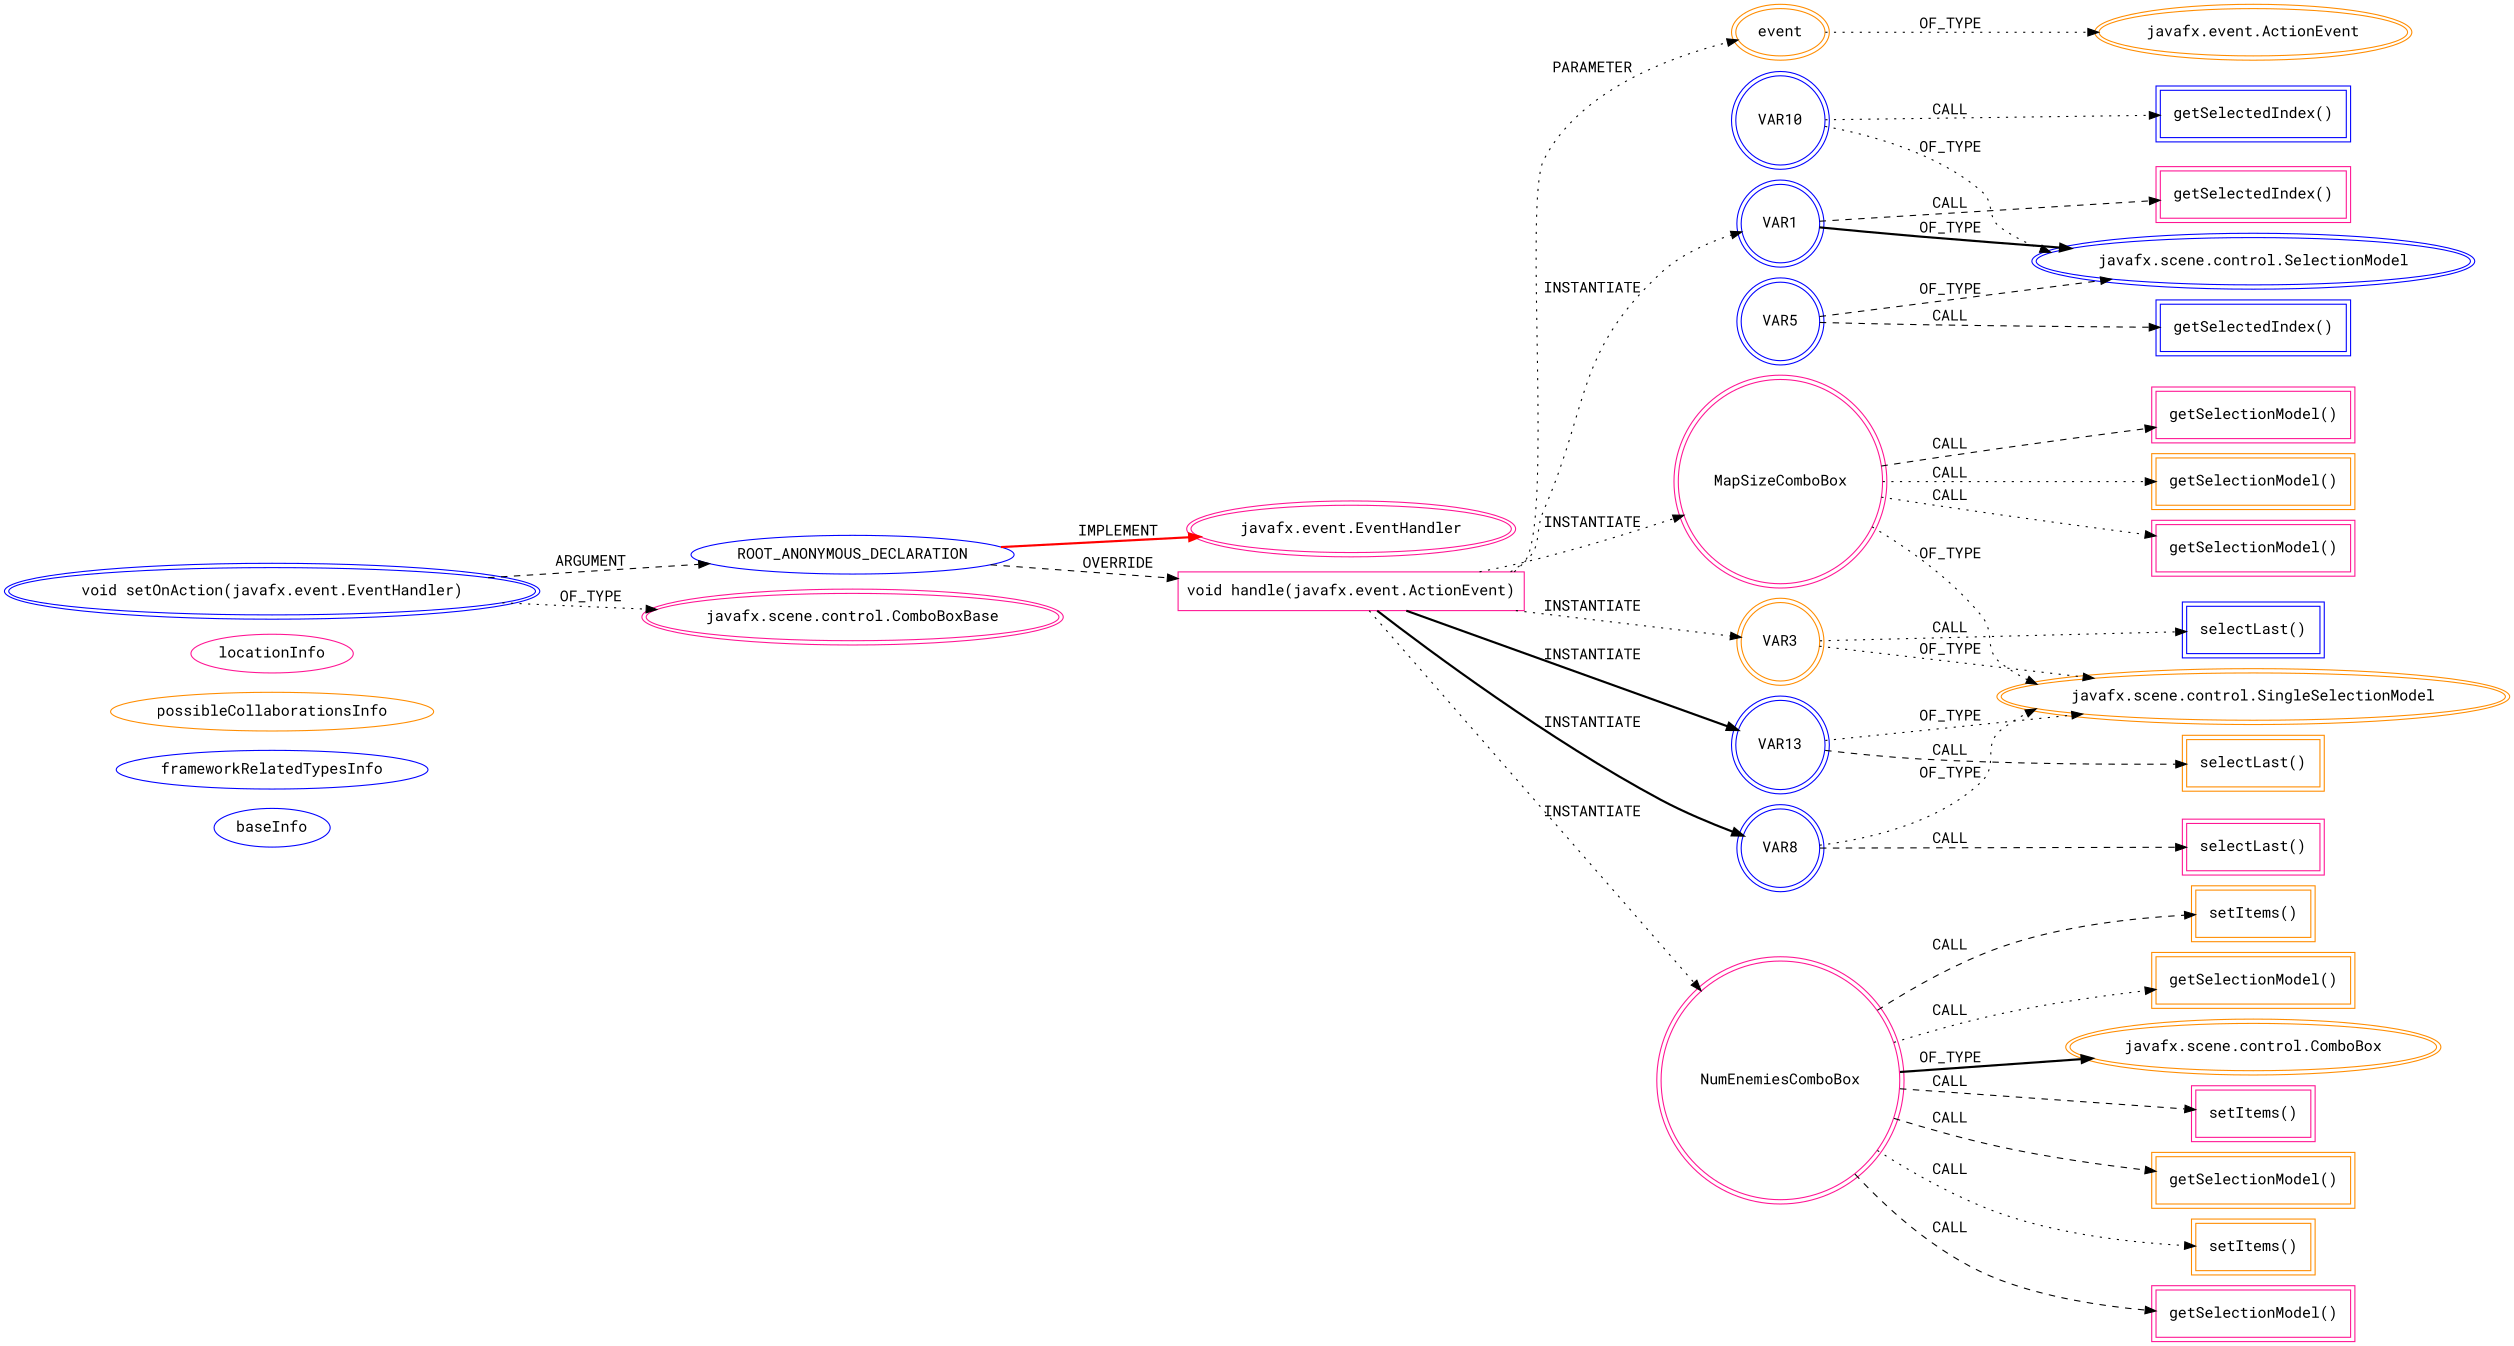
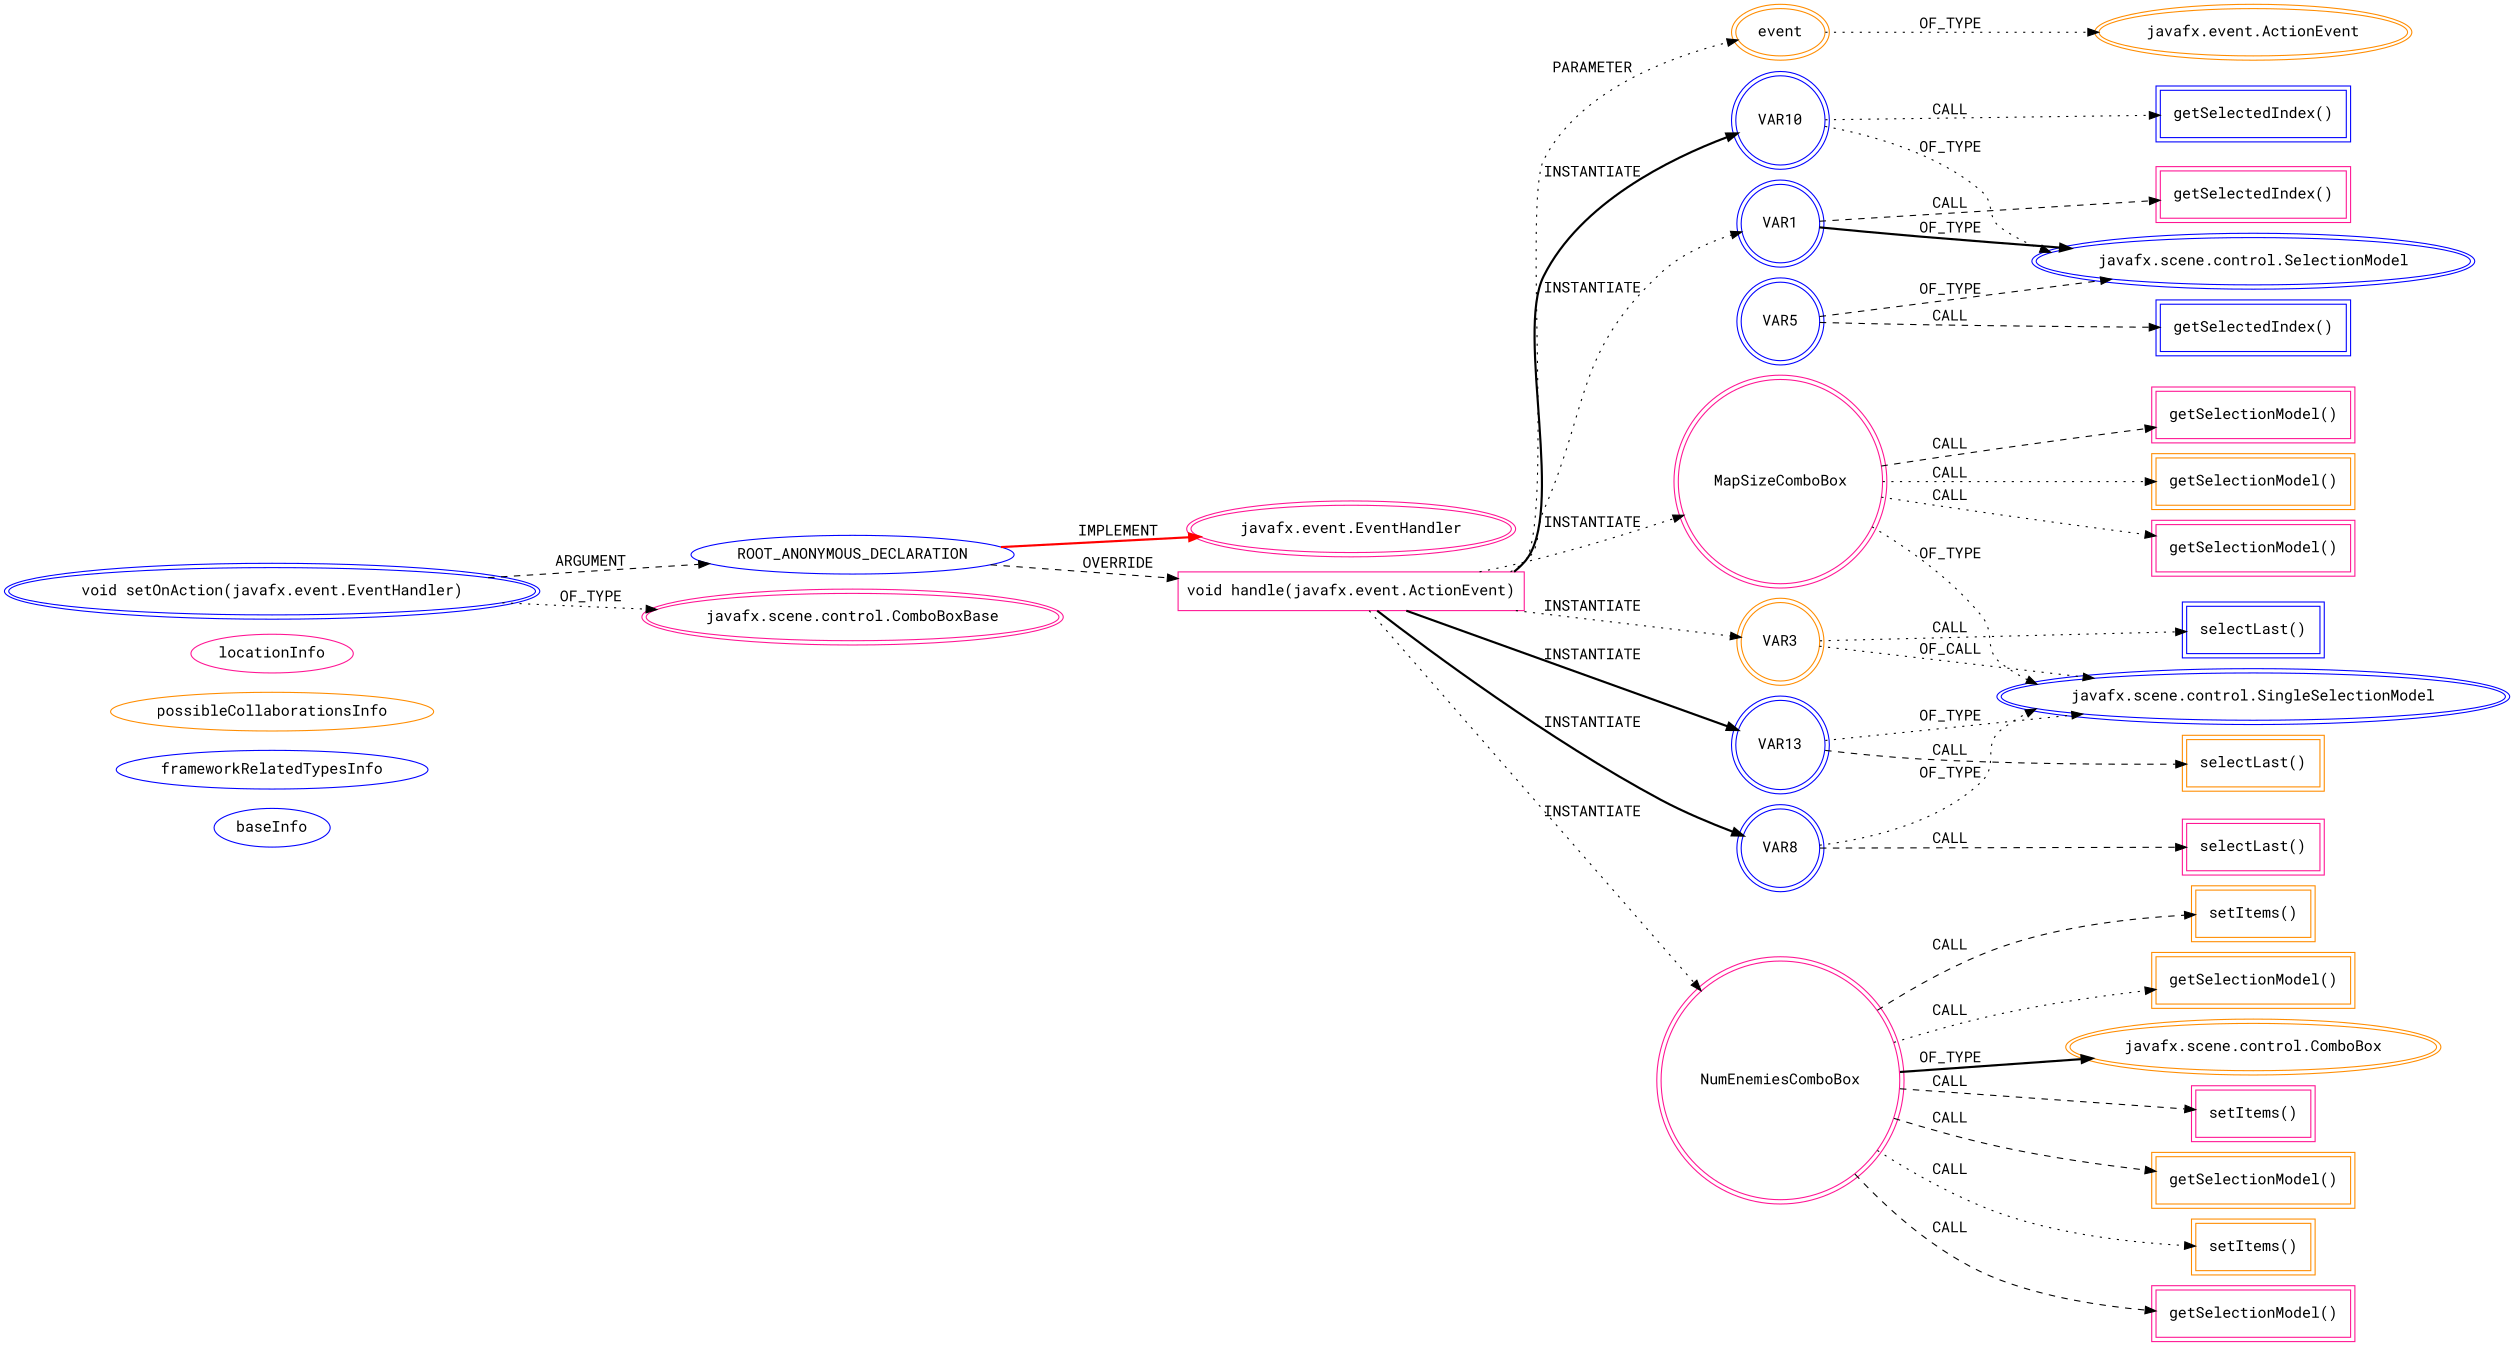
edge "void handle(javafx.event.ActionEvent)" -> "VAR10": added, label "INSTANTIATE"
edge "VAR3" -> "javafx.scene.control.SingleSelectionModel": label "OF_TYPE" -> "OF_CALL"
node "javafx.scene.control.SingleSelectionModel": color darkorange -> blue
